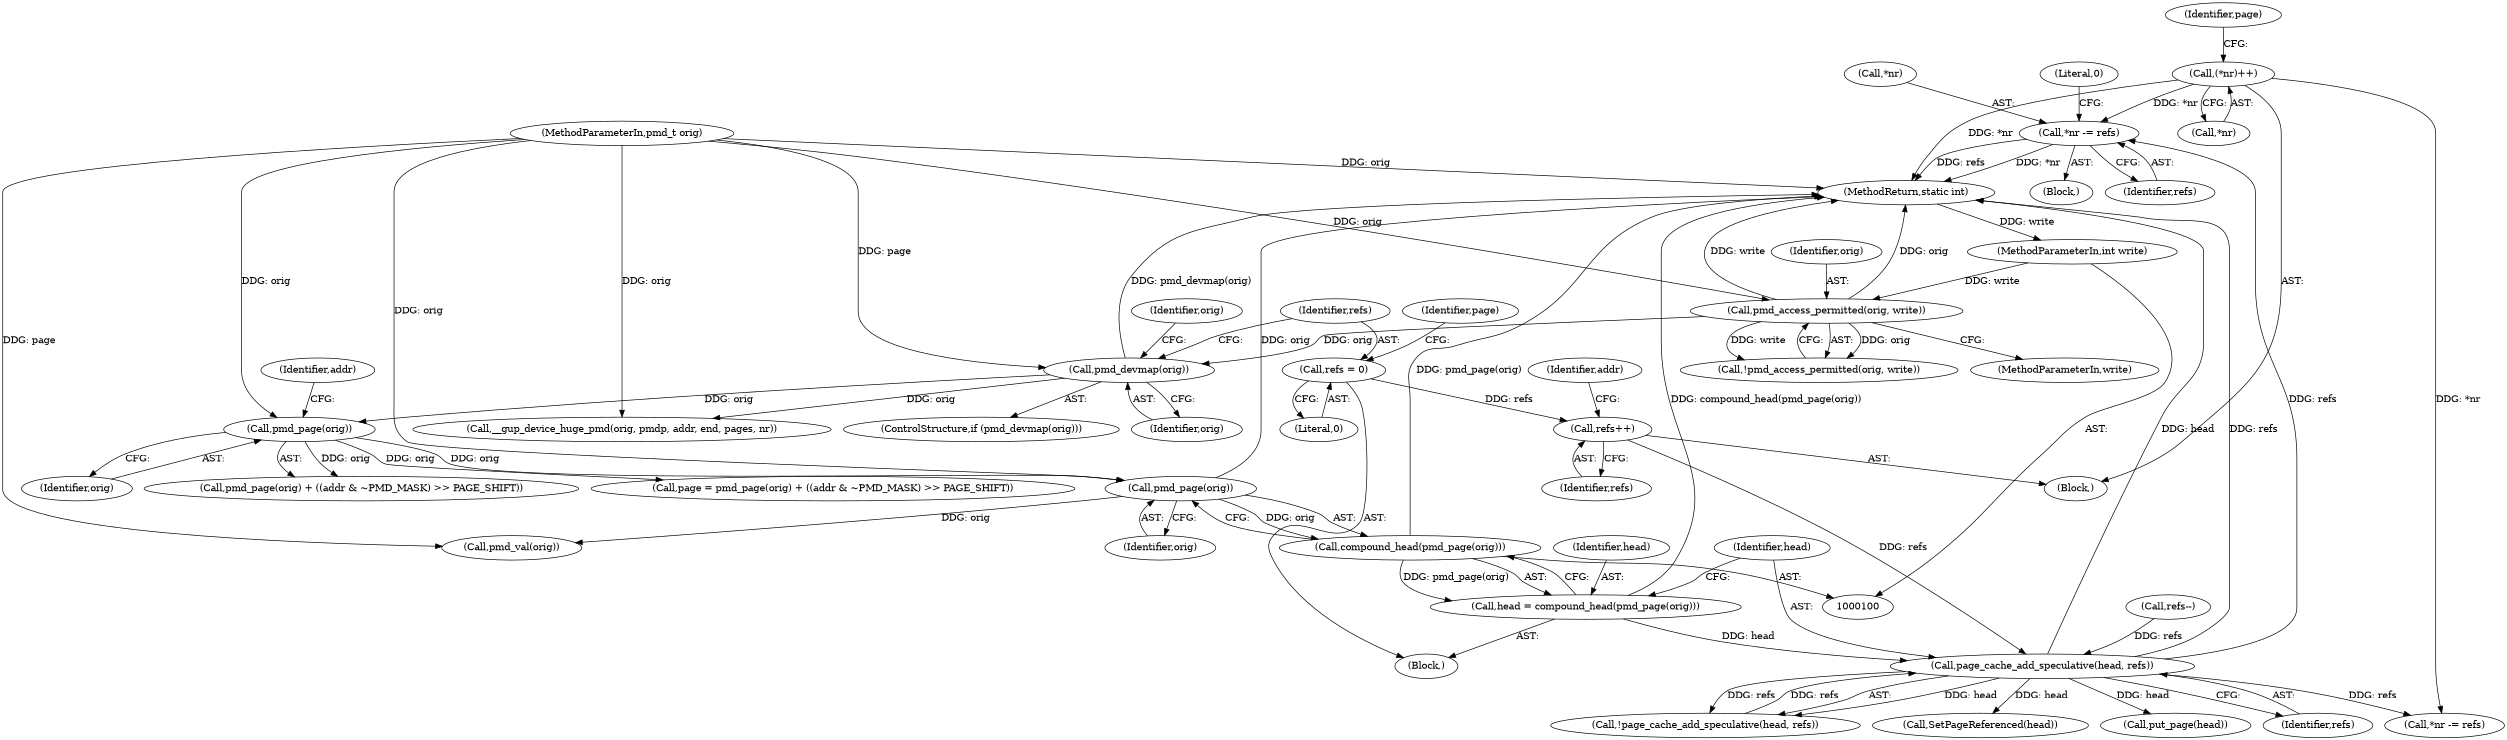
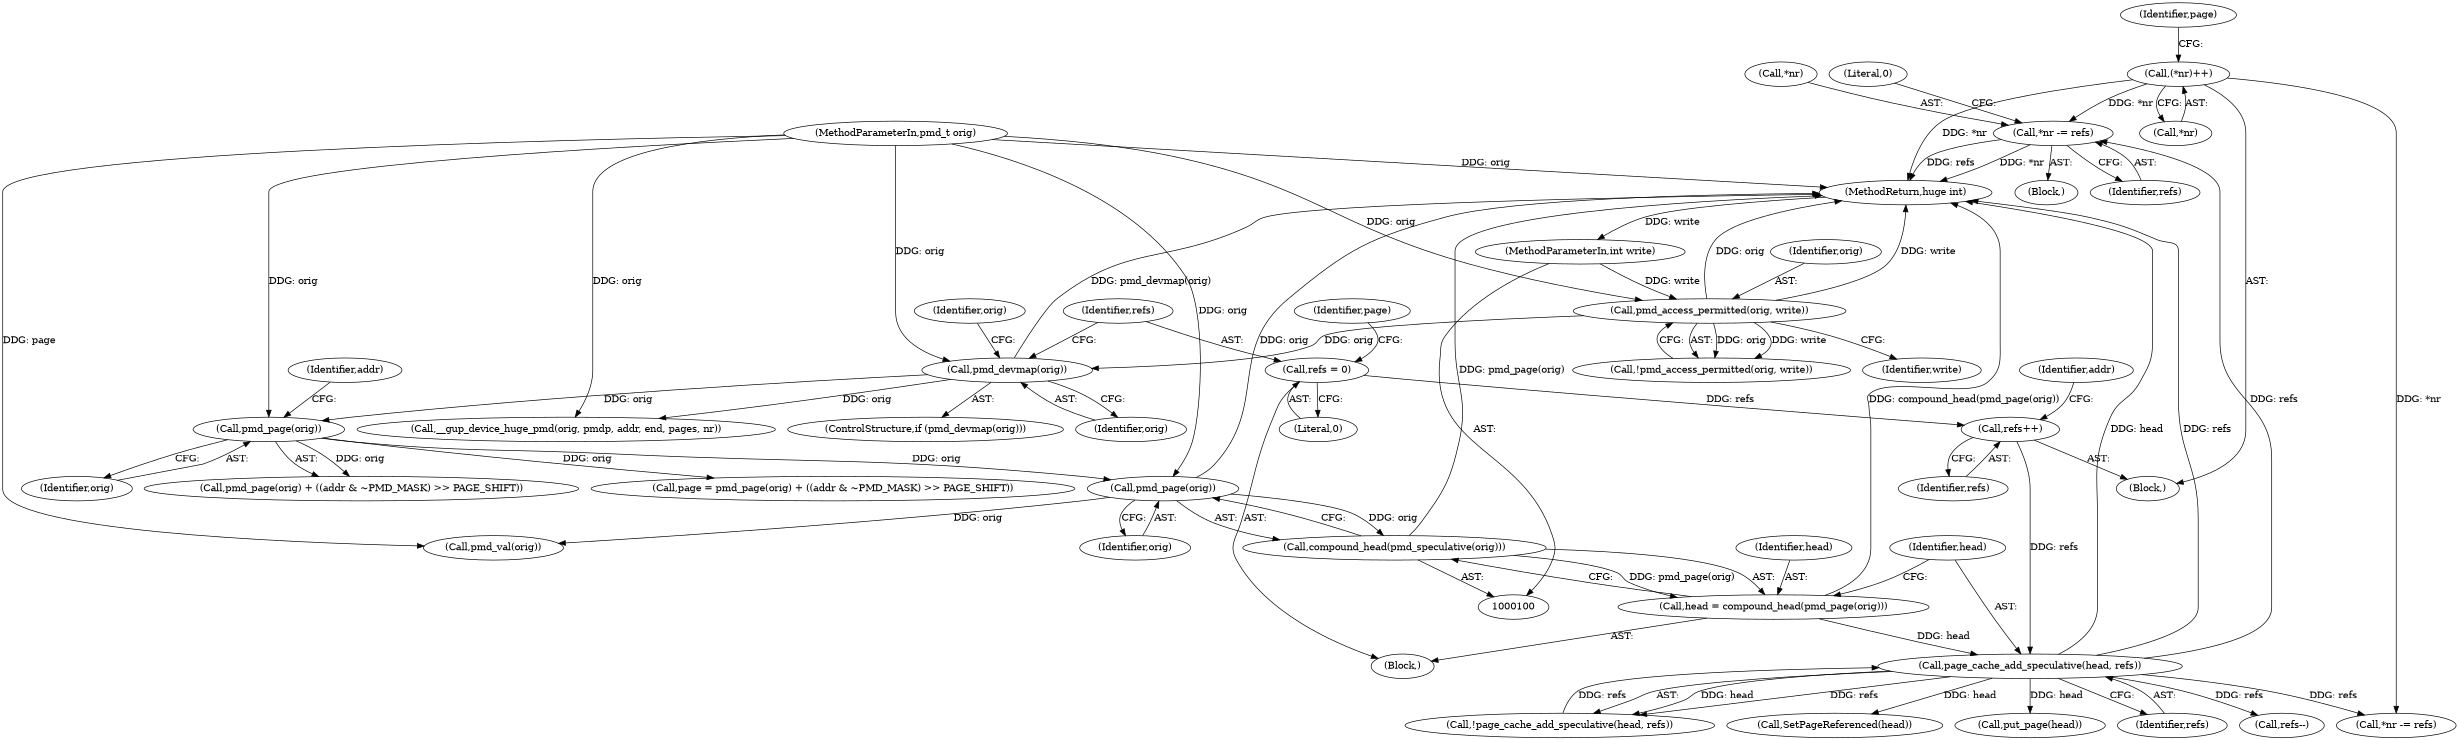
node "(MethodReturn,static int)": label "(MethodReturn,static int)" -> "(MethodReturn,huge int)"
edge "(MethodParameterIn,pmd_t orig)" -> "(Call,pmd_devmap(orig))": label "DDG: page" -> "DDG: orig"
node "(MethodParameterIn,write)": label "(MethodParameterIn,write)" -> "(Identifier,write)"
node "(Call,compound_head(pmd_page(orig)))": label "(Call,compound_head(pmd_page(orig)))" -> "(Call,compound_head(pmd_speculative(orig)))"
edge "(Call,refs--)" -> "(Call,page_cache_add_speculative(head, refs))": reversed
